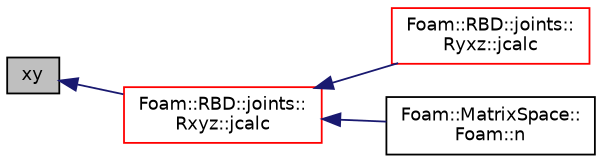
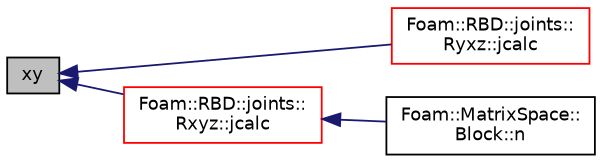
edge "Foam::RBD::joints:: Ryxz::jcalc" -> "Foam::RBD::joints:: Rxyz::jcalc": now "Foam::RBD::joints:: Ryxz::jcalc" -> "xy"
node "Foam::MatrixSpace:: Foam::n": label "Foam::MatrixSpace:: Foam::n" -> "Foam::MatrixSpace:: Block::n"
